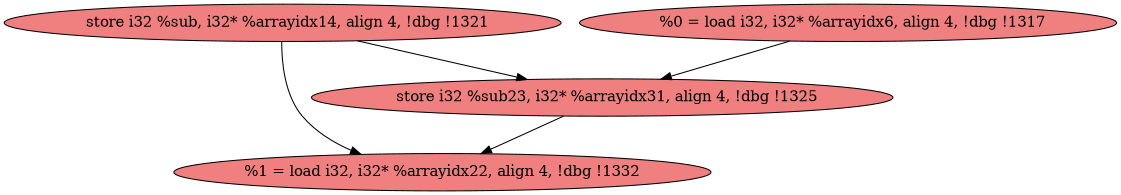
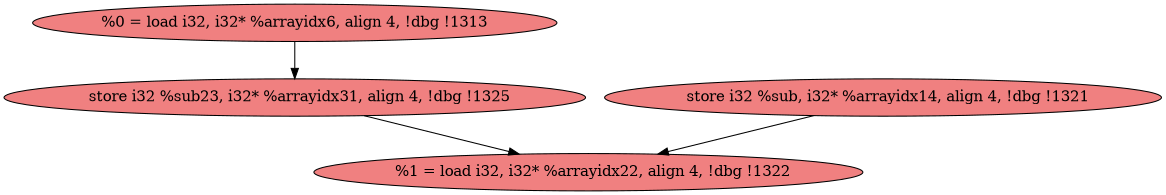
node "%0 = load i32, i32* %arrayidx6, align 4, !dbg !1317": label "%0 = load i32, i32* %arrayidx6, align 4, !dbg !1317" -> "%0 = load i32, i32* %arrayidx6, align 4, !dbg !1313"
edge "store i32 %sub, i32* %arrayidx14, align 4, !dbg !1321" -> "store i32 %sub23, i32* %arrayidx31, align 4, !dbg !1325": removed
node "%1 = load i32, i32* %arrayidx22, align 4, !dbg !1332": label "%1 = load i32, i32* %arrayidx22, align 4, !dbg !1332" -> "%1 = load i32, i32* %arrayidx22, align 4, !dbg !1322"
